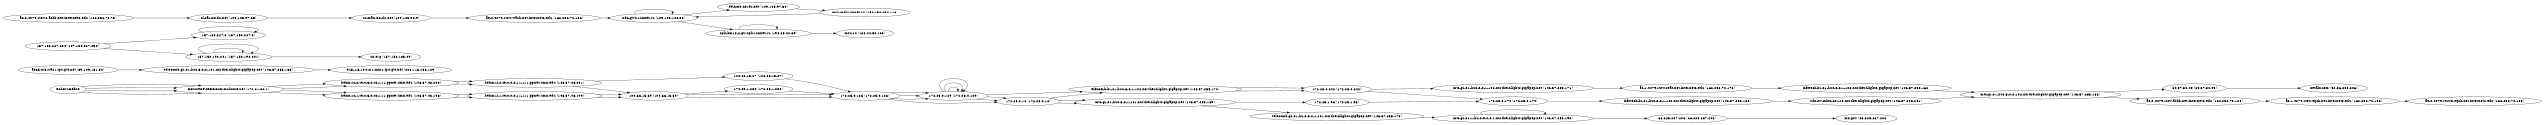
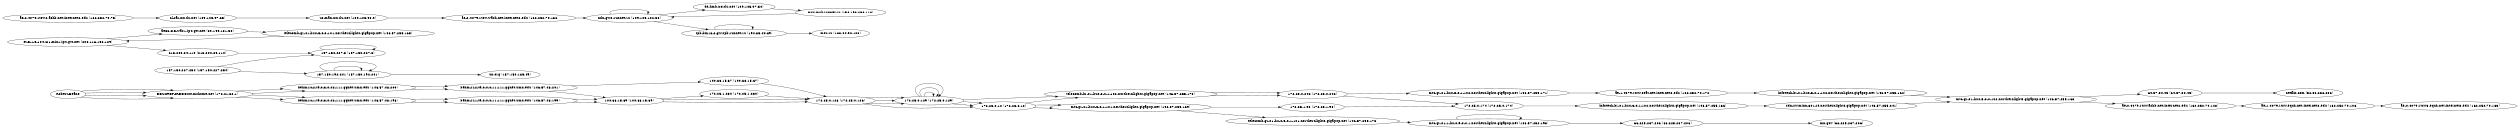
edge "et-5-1-5-104.cr1-min1.ip4.gtt.net (208.116.156.129)" -> "ae36.cr5-was1.ip4.gtt.net (89.149.181.50)": added
node "213.200.84.110 (213.200.84.110)": added
